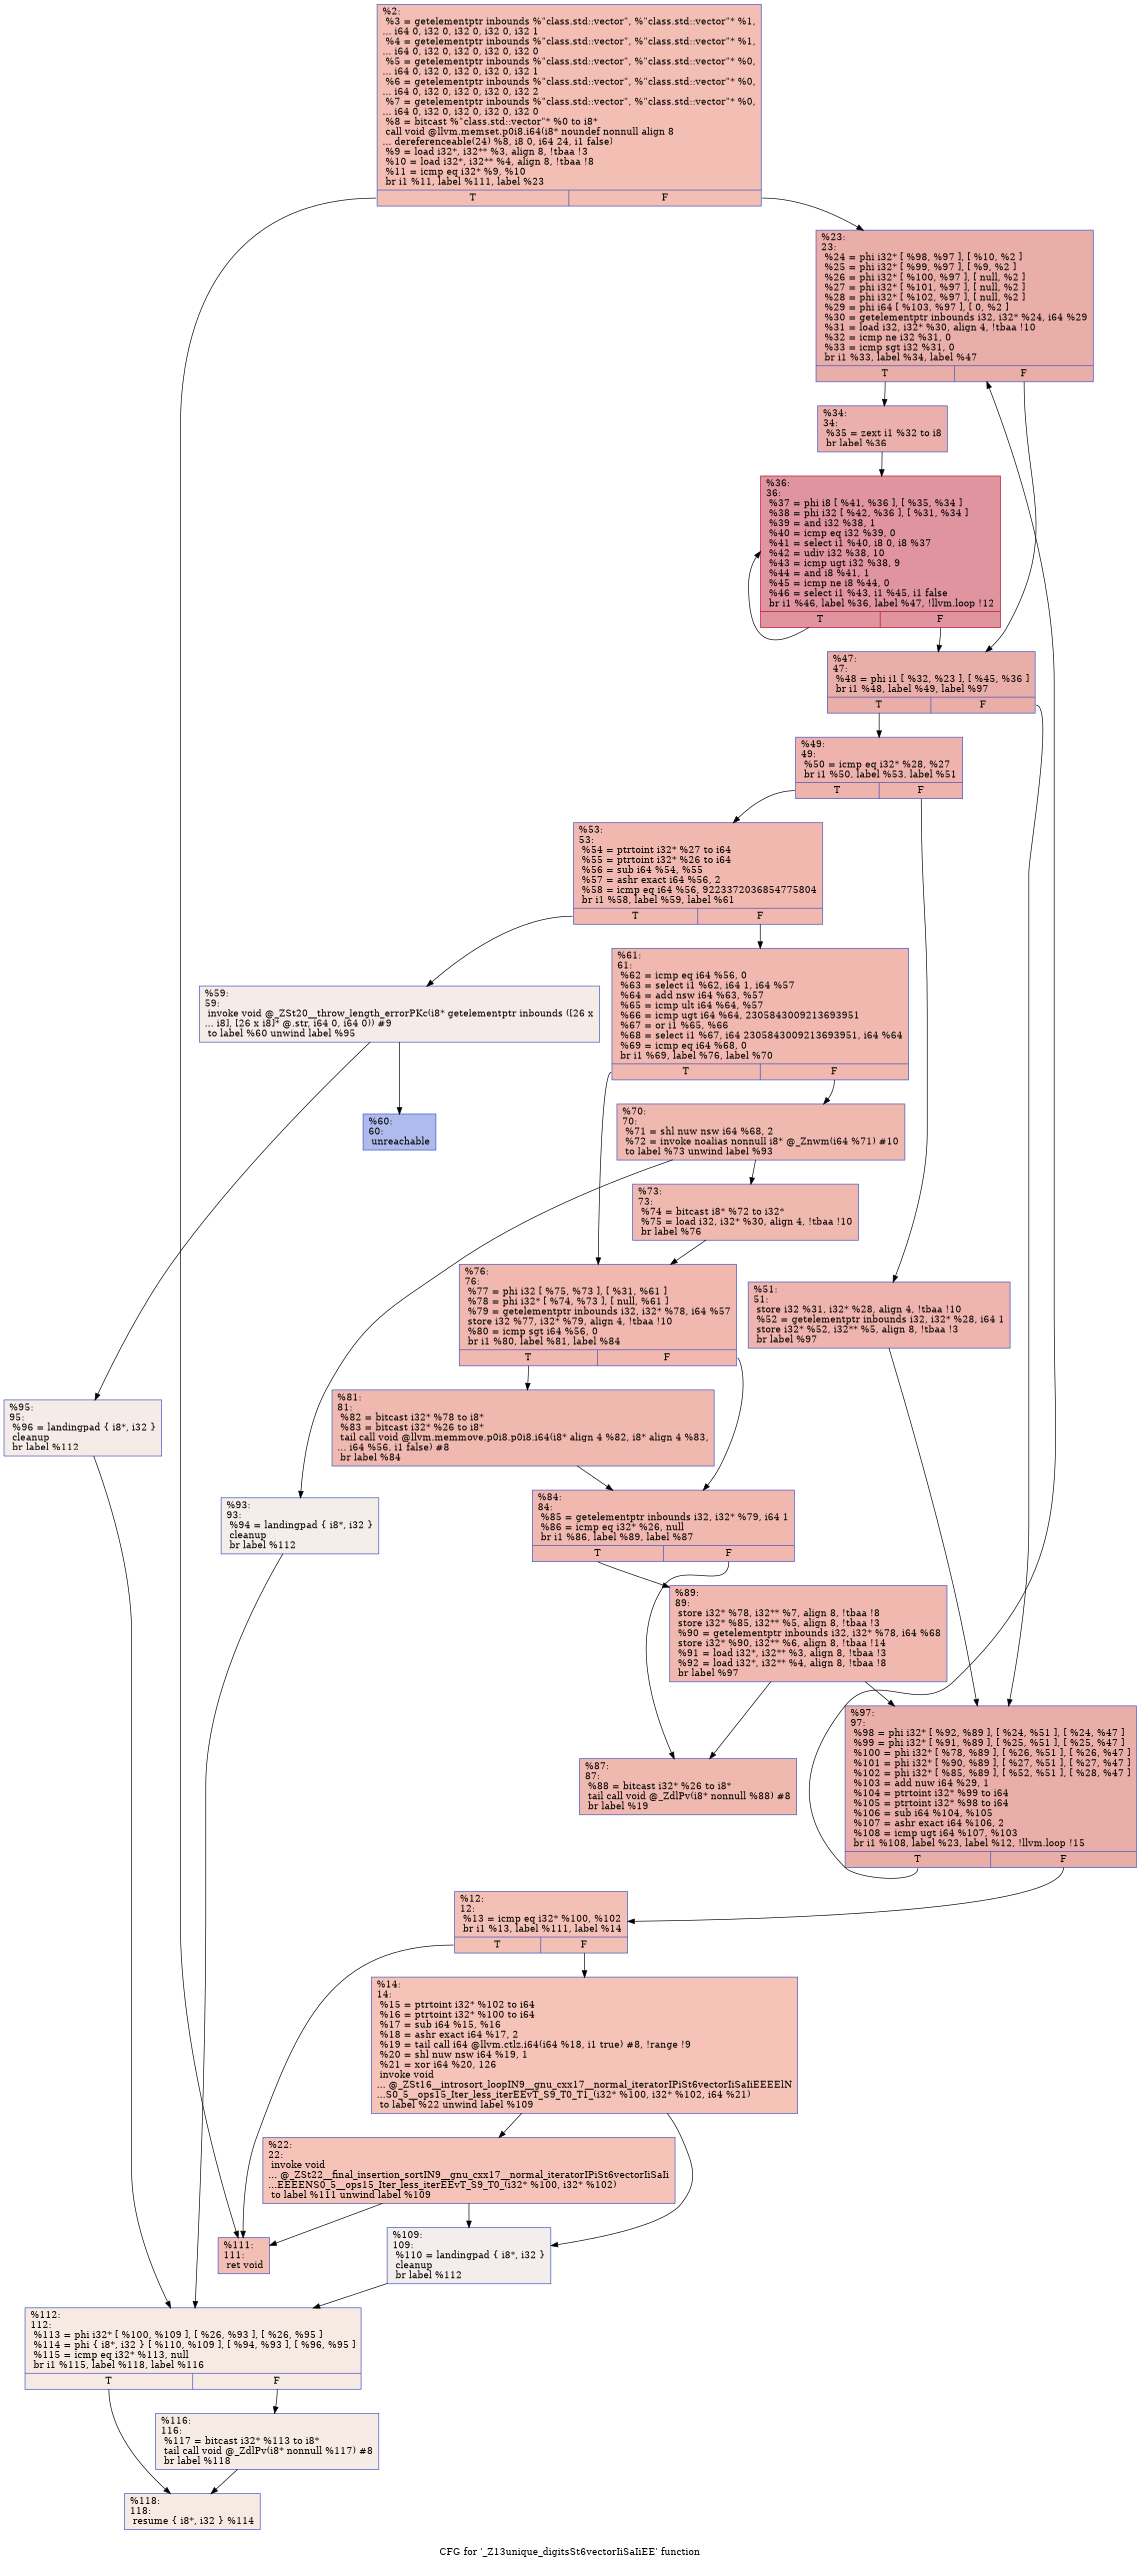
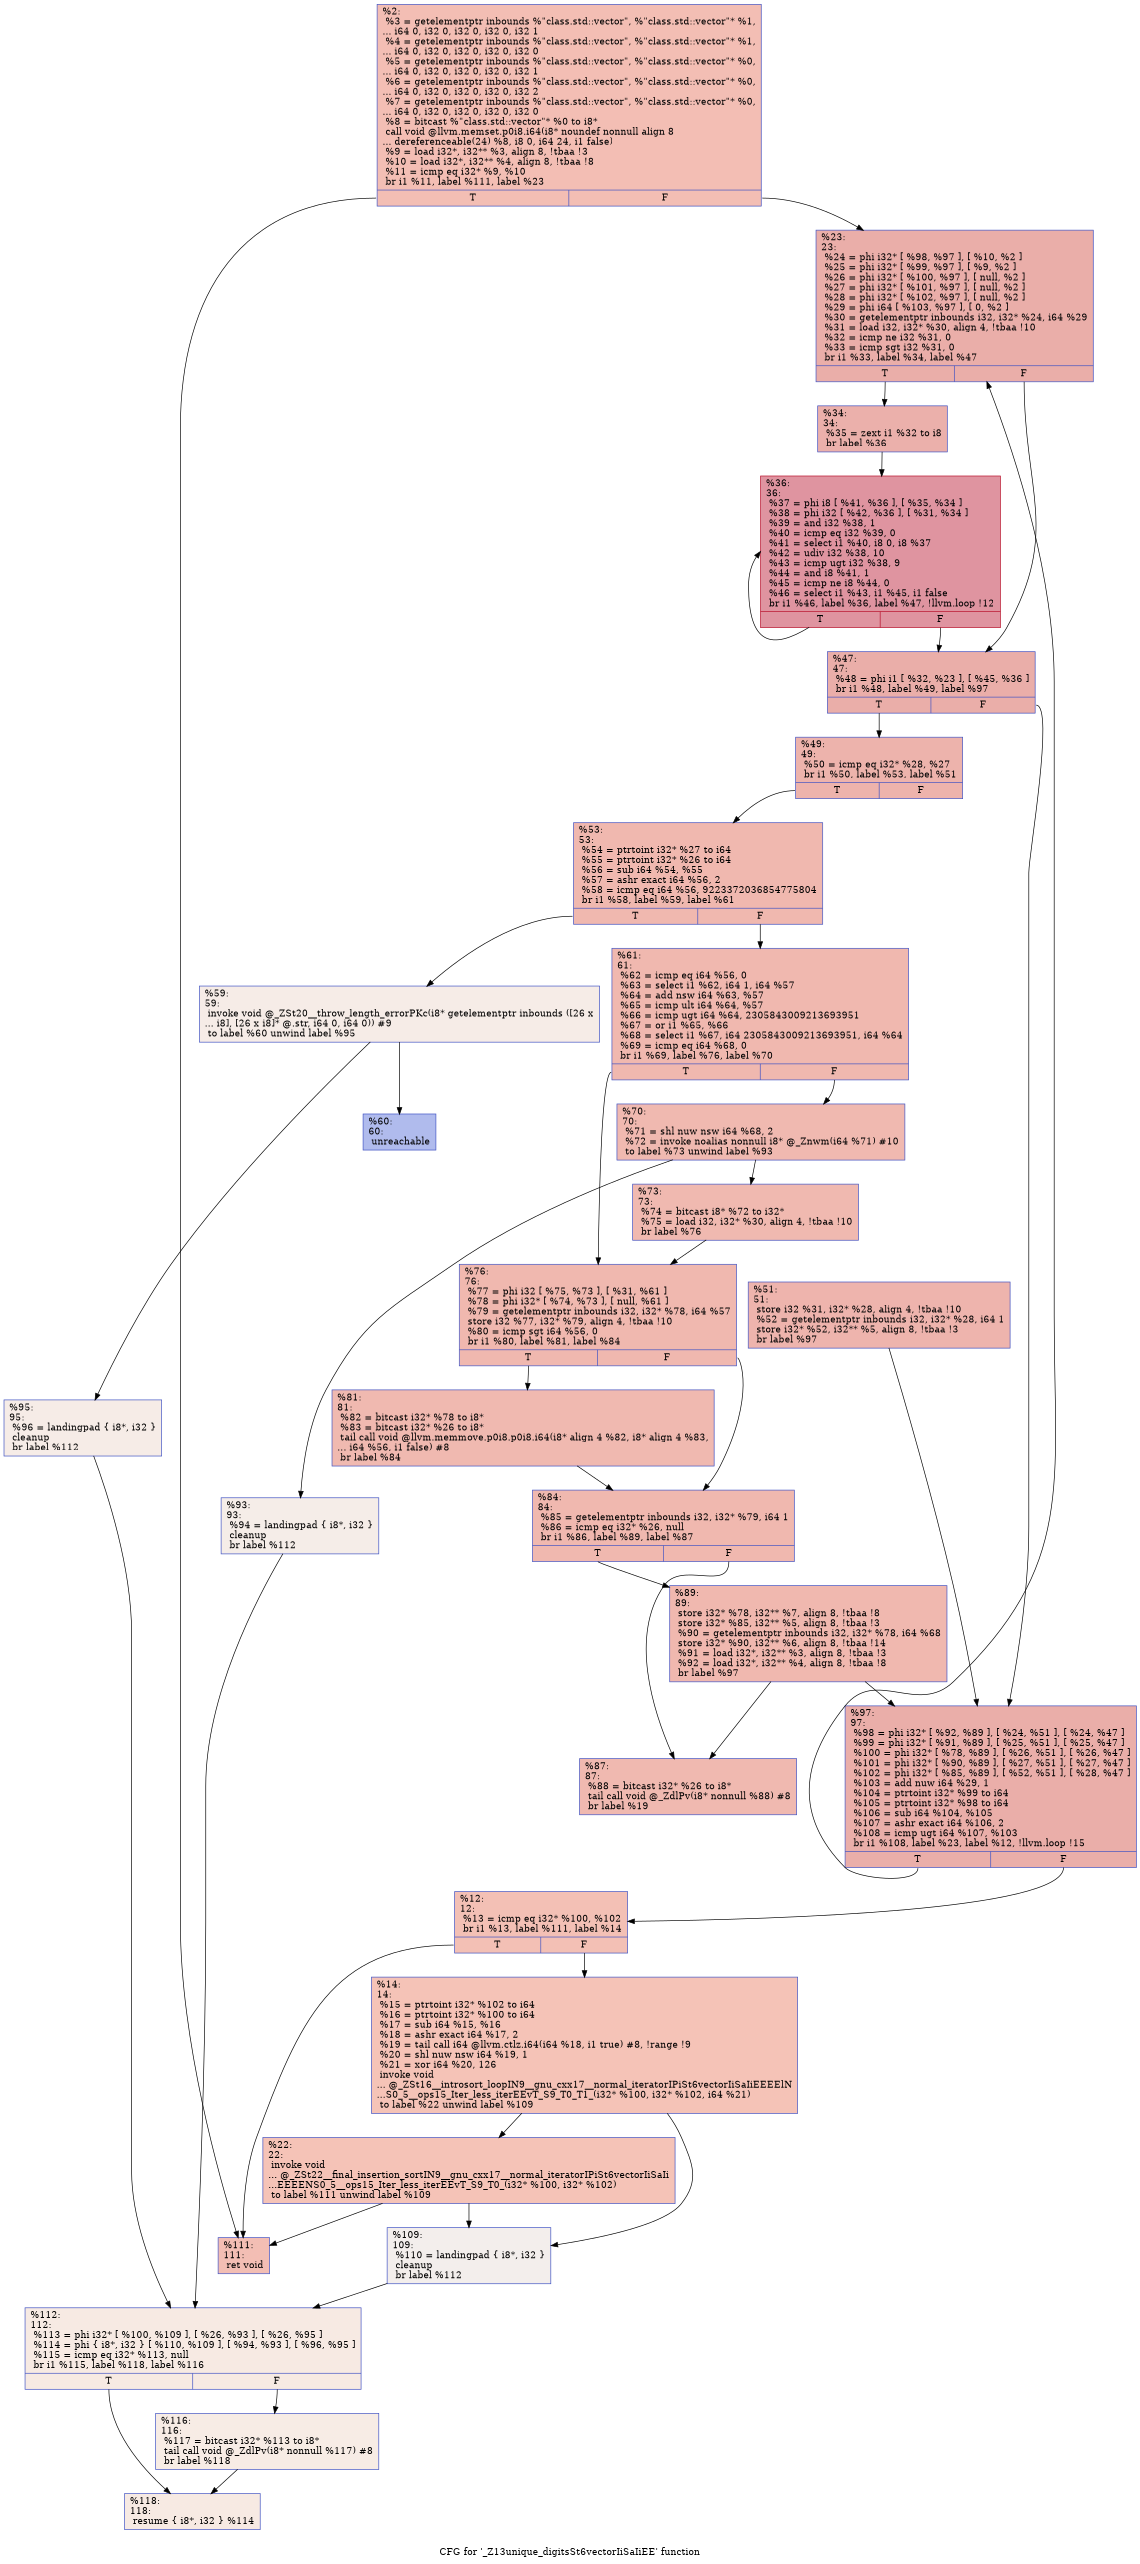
edge "%49:" -> "%51:": removed
